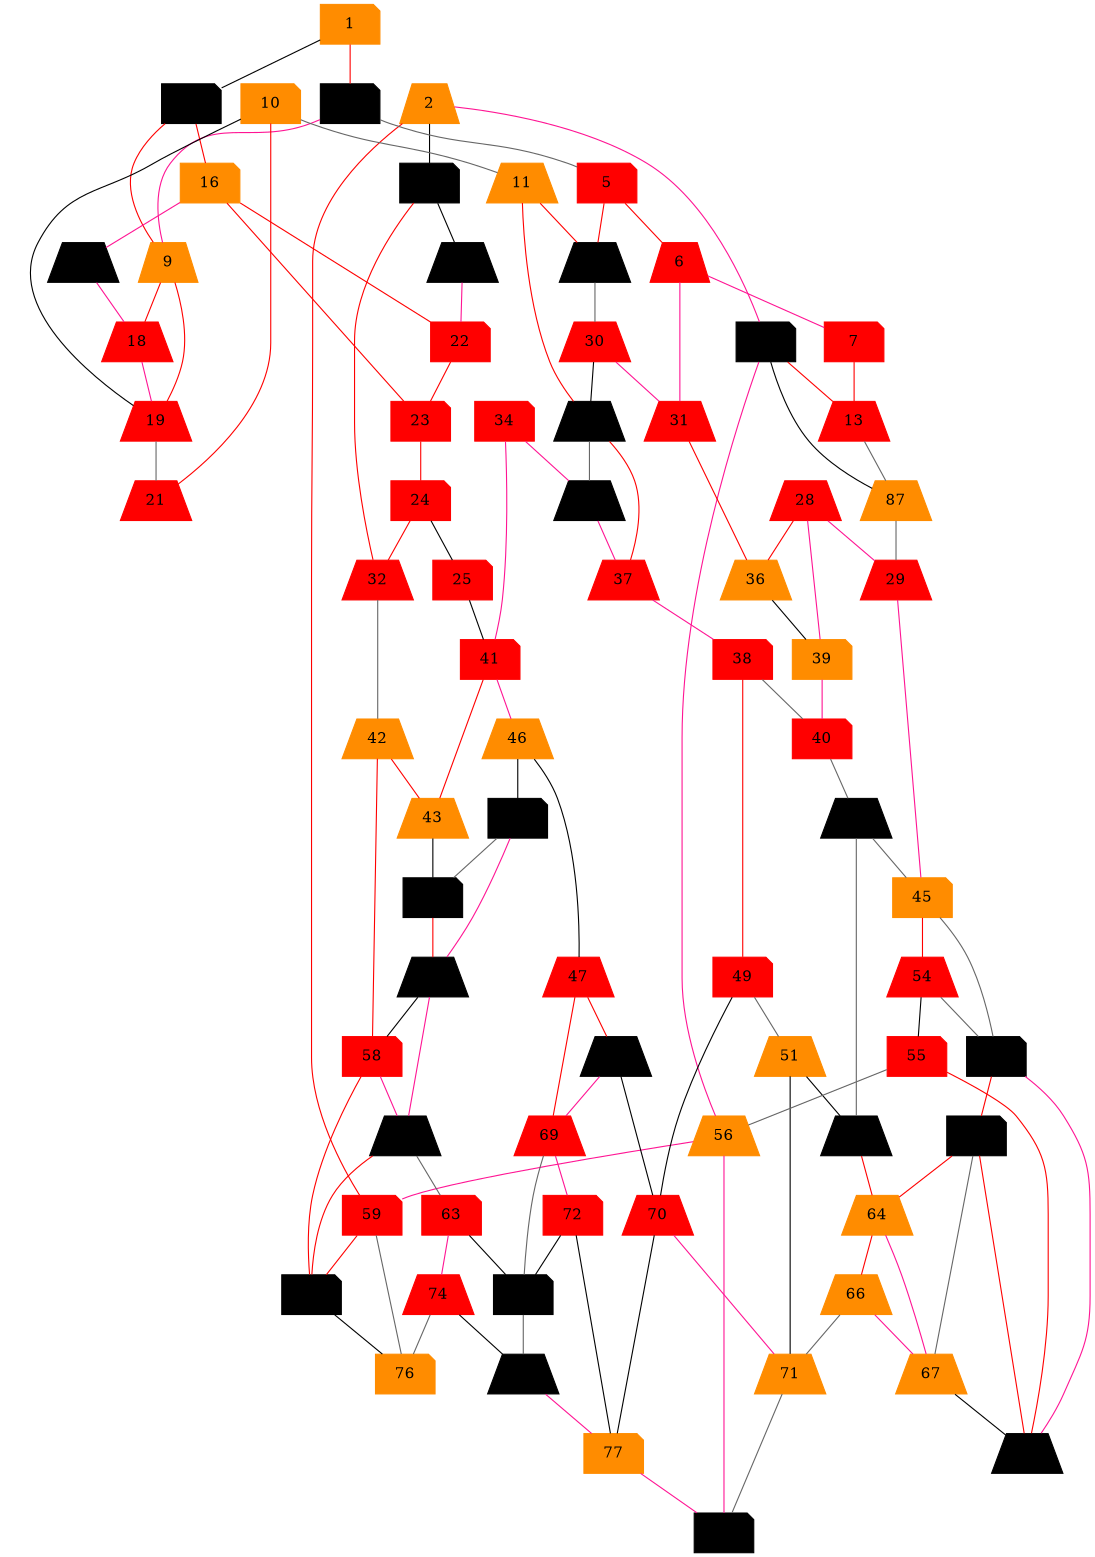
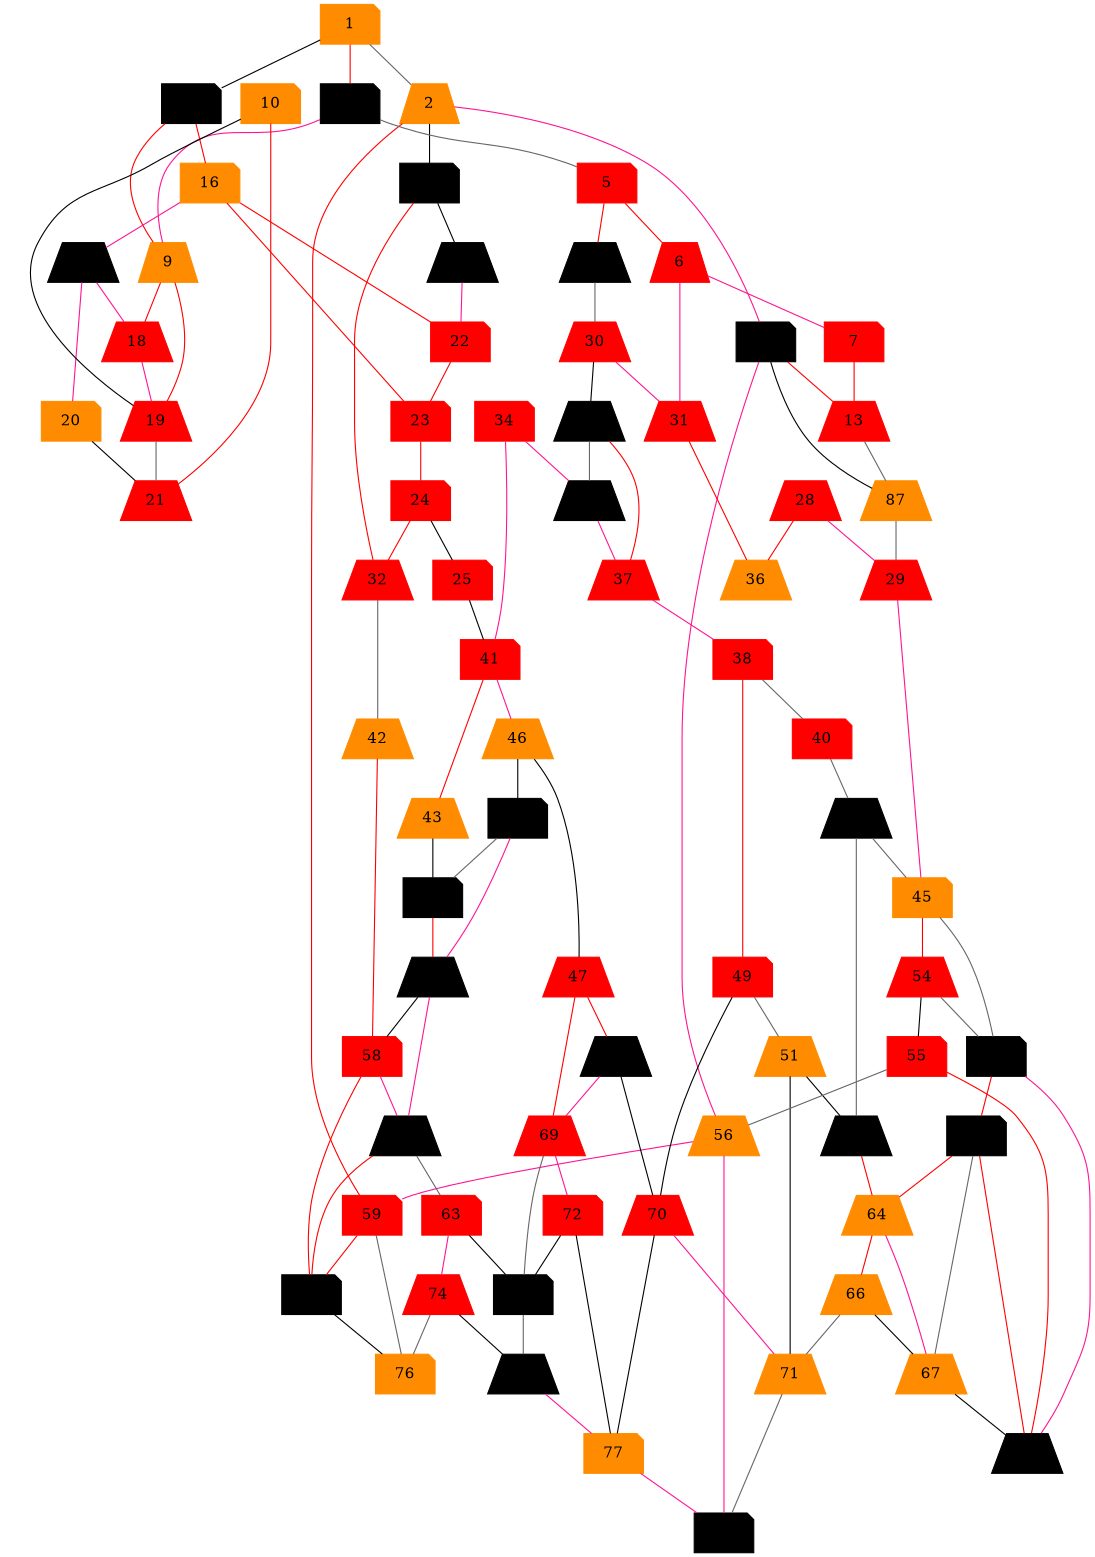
edge "1" -- "2": added
node "11": removed
node "20": added
node "39": removed
edge "42" -- "43": removed
edge "66" -- "67": color deeppink -> black
